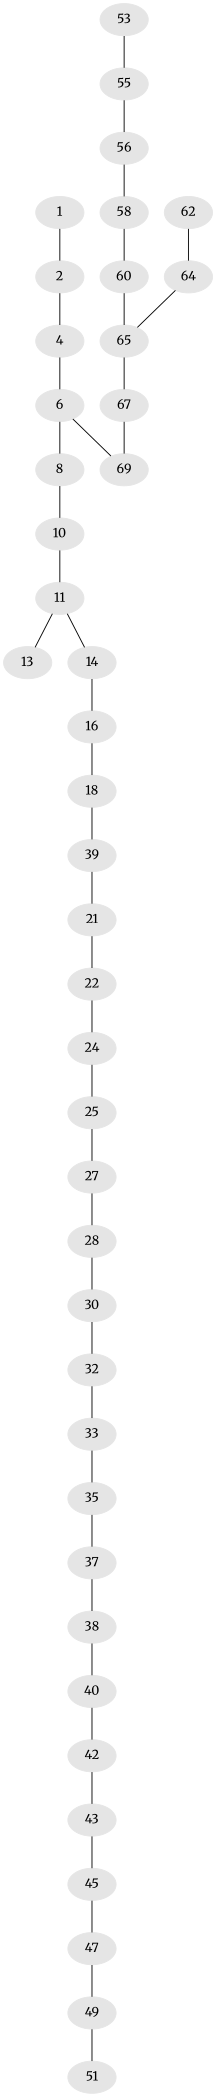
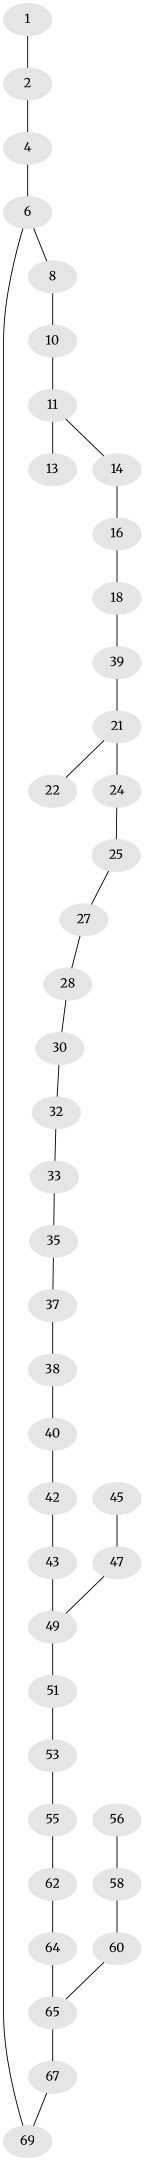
edge "55" -- "56": now "55" -- "62"
edge "22" -- "24": now "21" -- "24"
edge "51" -- "53": added
edge "43" -- "45": now "43" -- "49"
